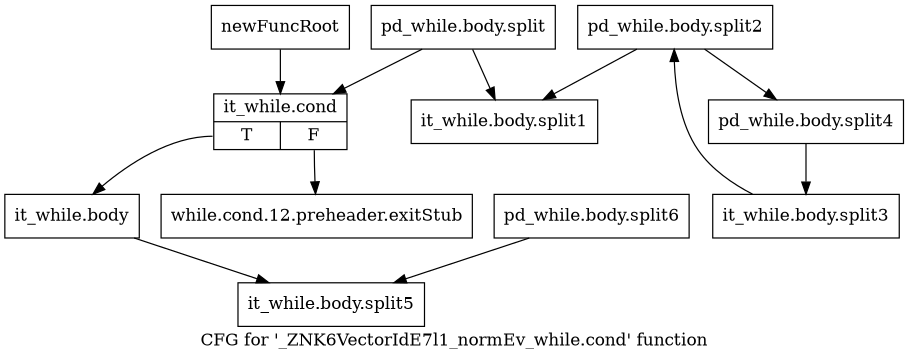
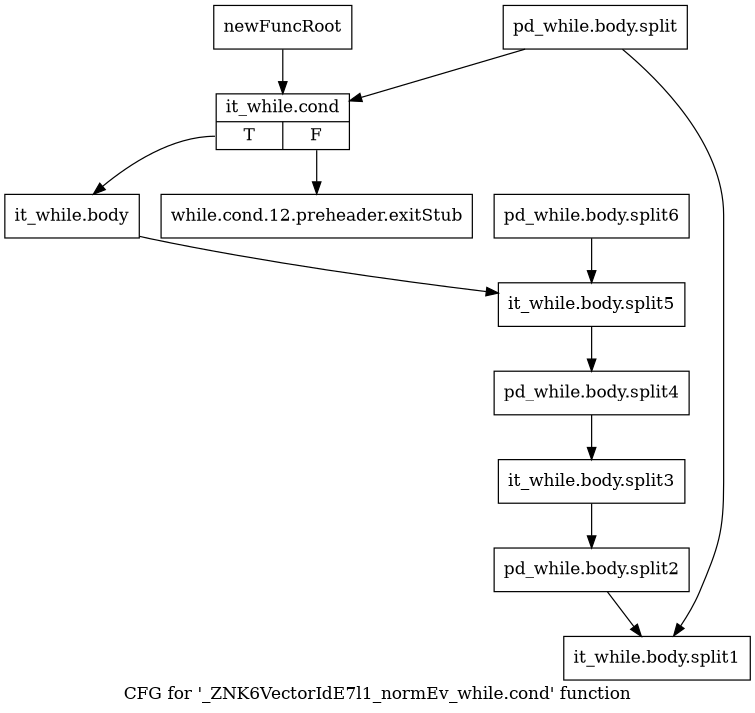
edge "pd_while.body.split2" -> "pd_while.body.split4": now "it_while.body.split5" -> "pd_while.body.split4"
